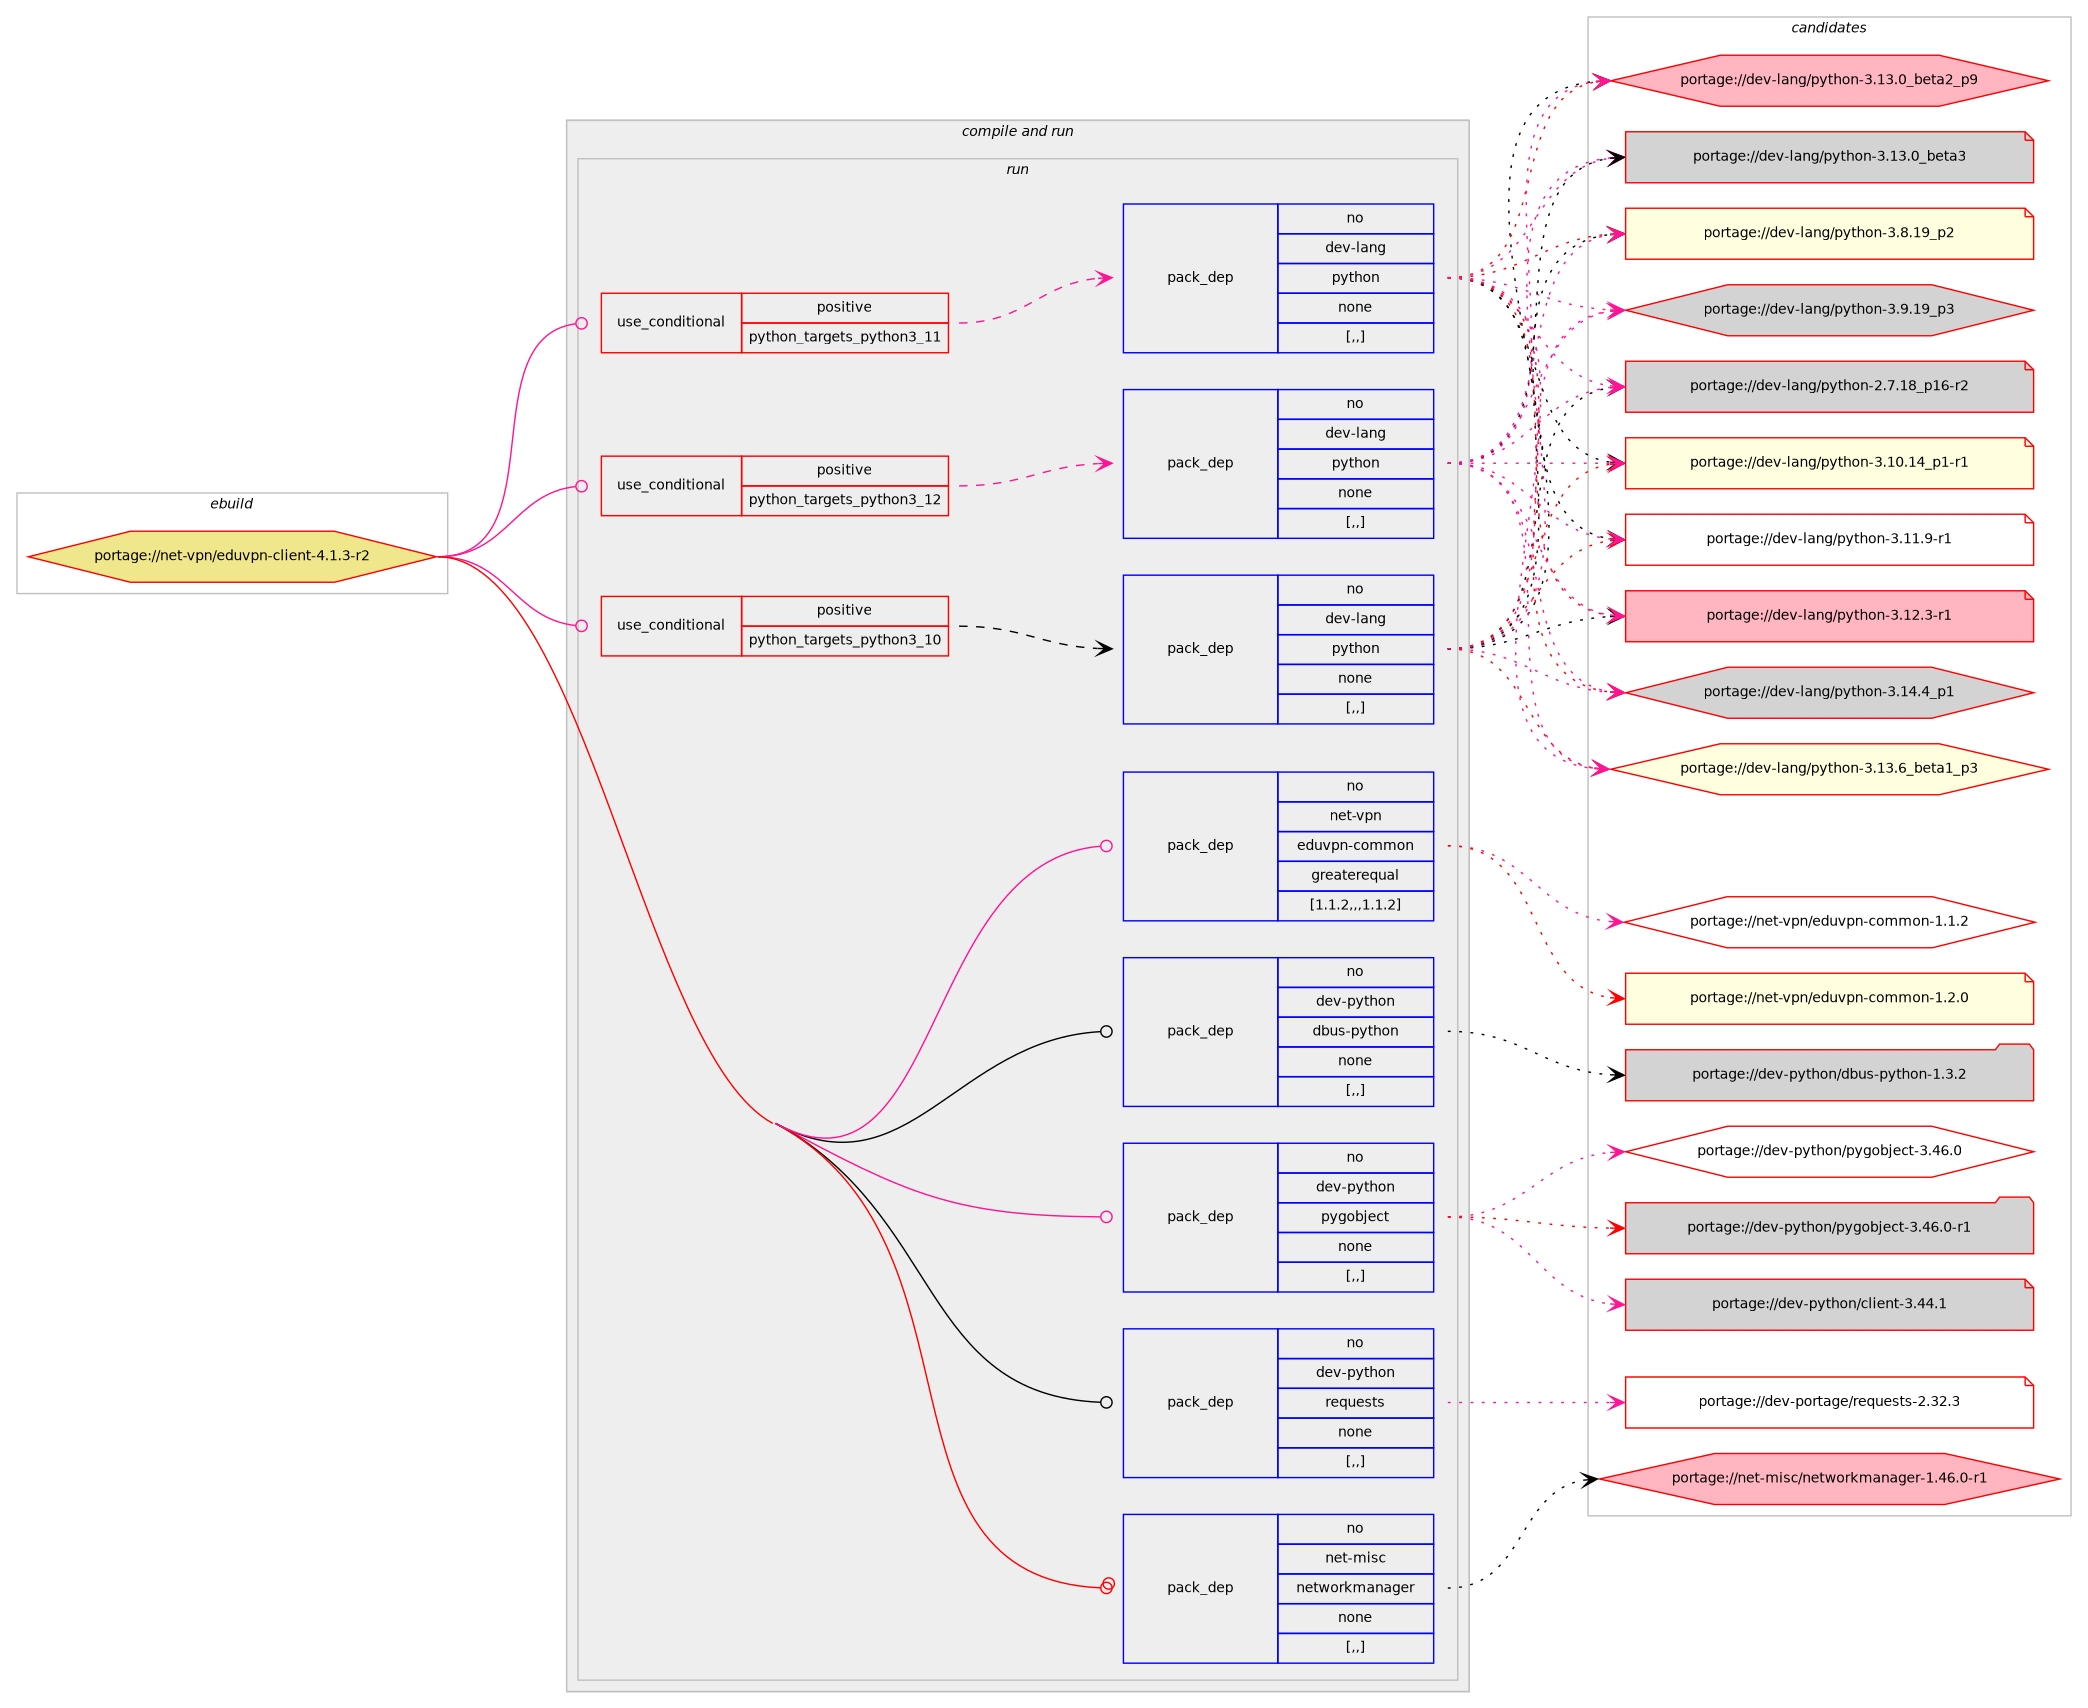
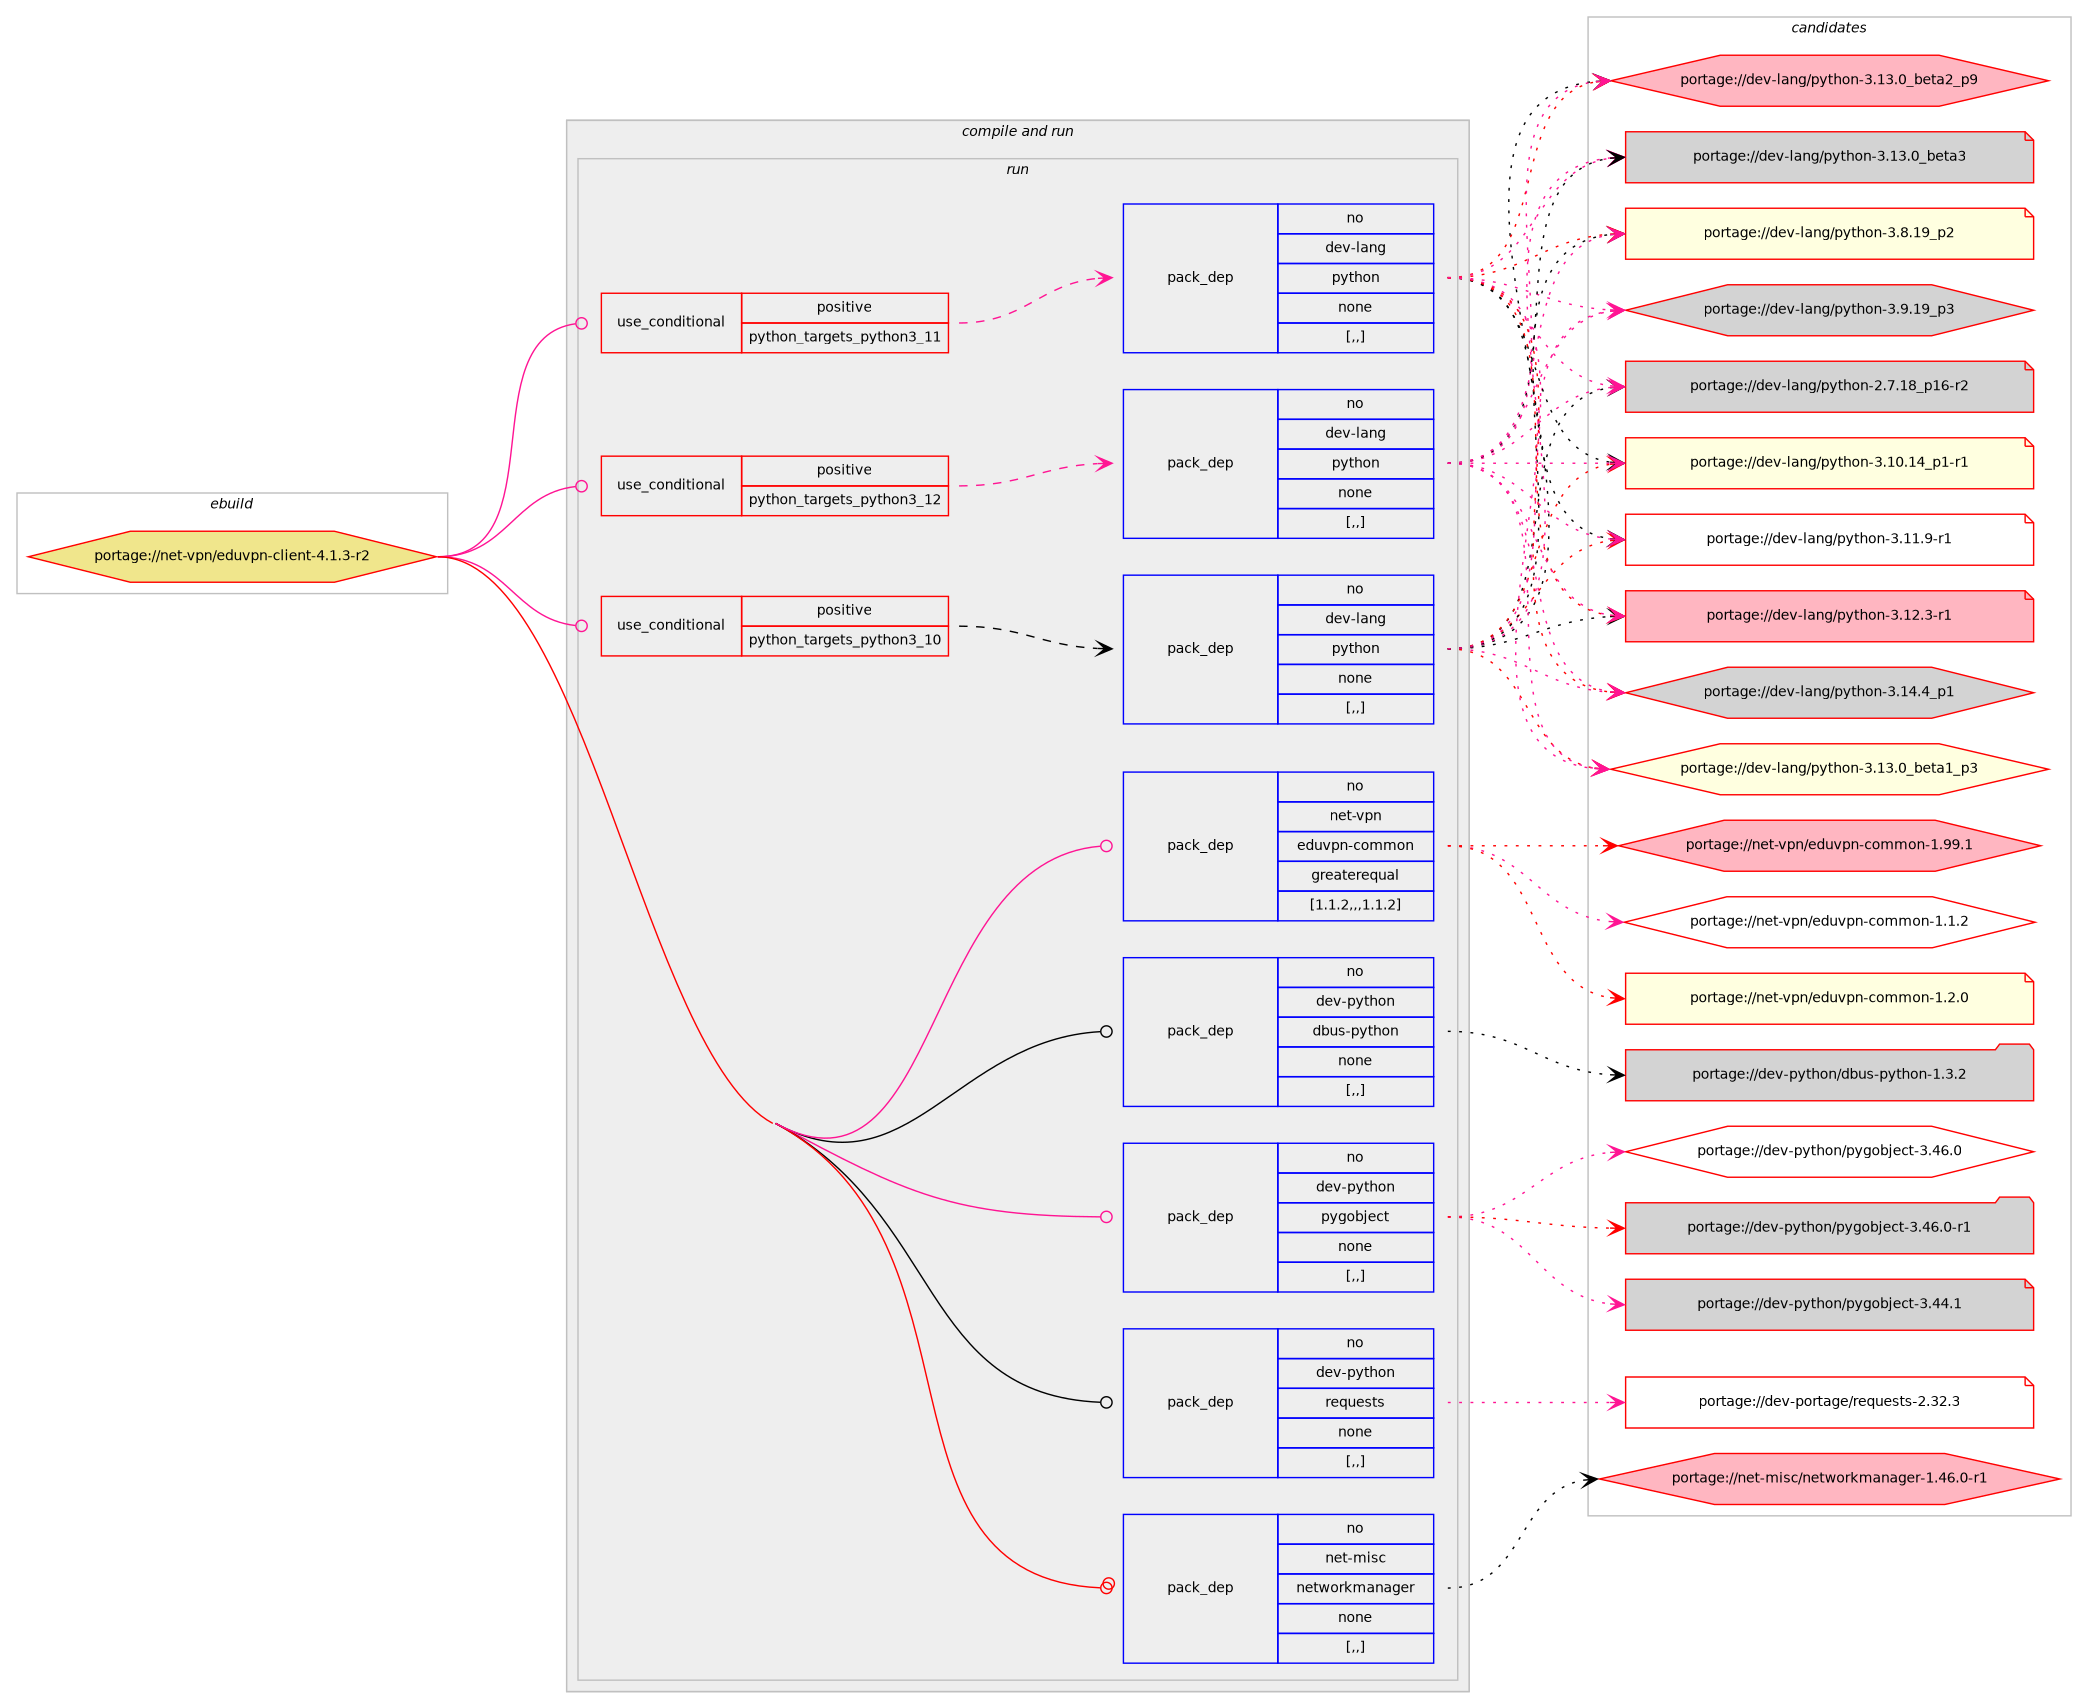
node "portage://dev-lang/python-3.13.6_beta1_p3": label "portage://dev-lang/python-3.13.6_beta1_p3" -> "portage://dev-lang/python-3.13.0_beta1_p3"
node "portage://net-vpn/eduvpn-common-1.99.1": added
node "portage://dev-python/client-3.44.1": label "portage://dev-python/client-3.44.1" -> "portage://dev-python/pygobject-3.44.1"
